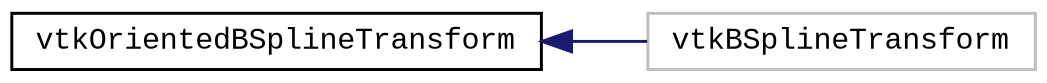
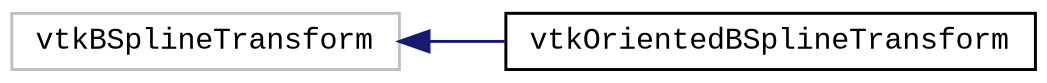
edge "vtkBSplineTransform" -> "vtkOrientedBSplineTransform": reversed
